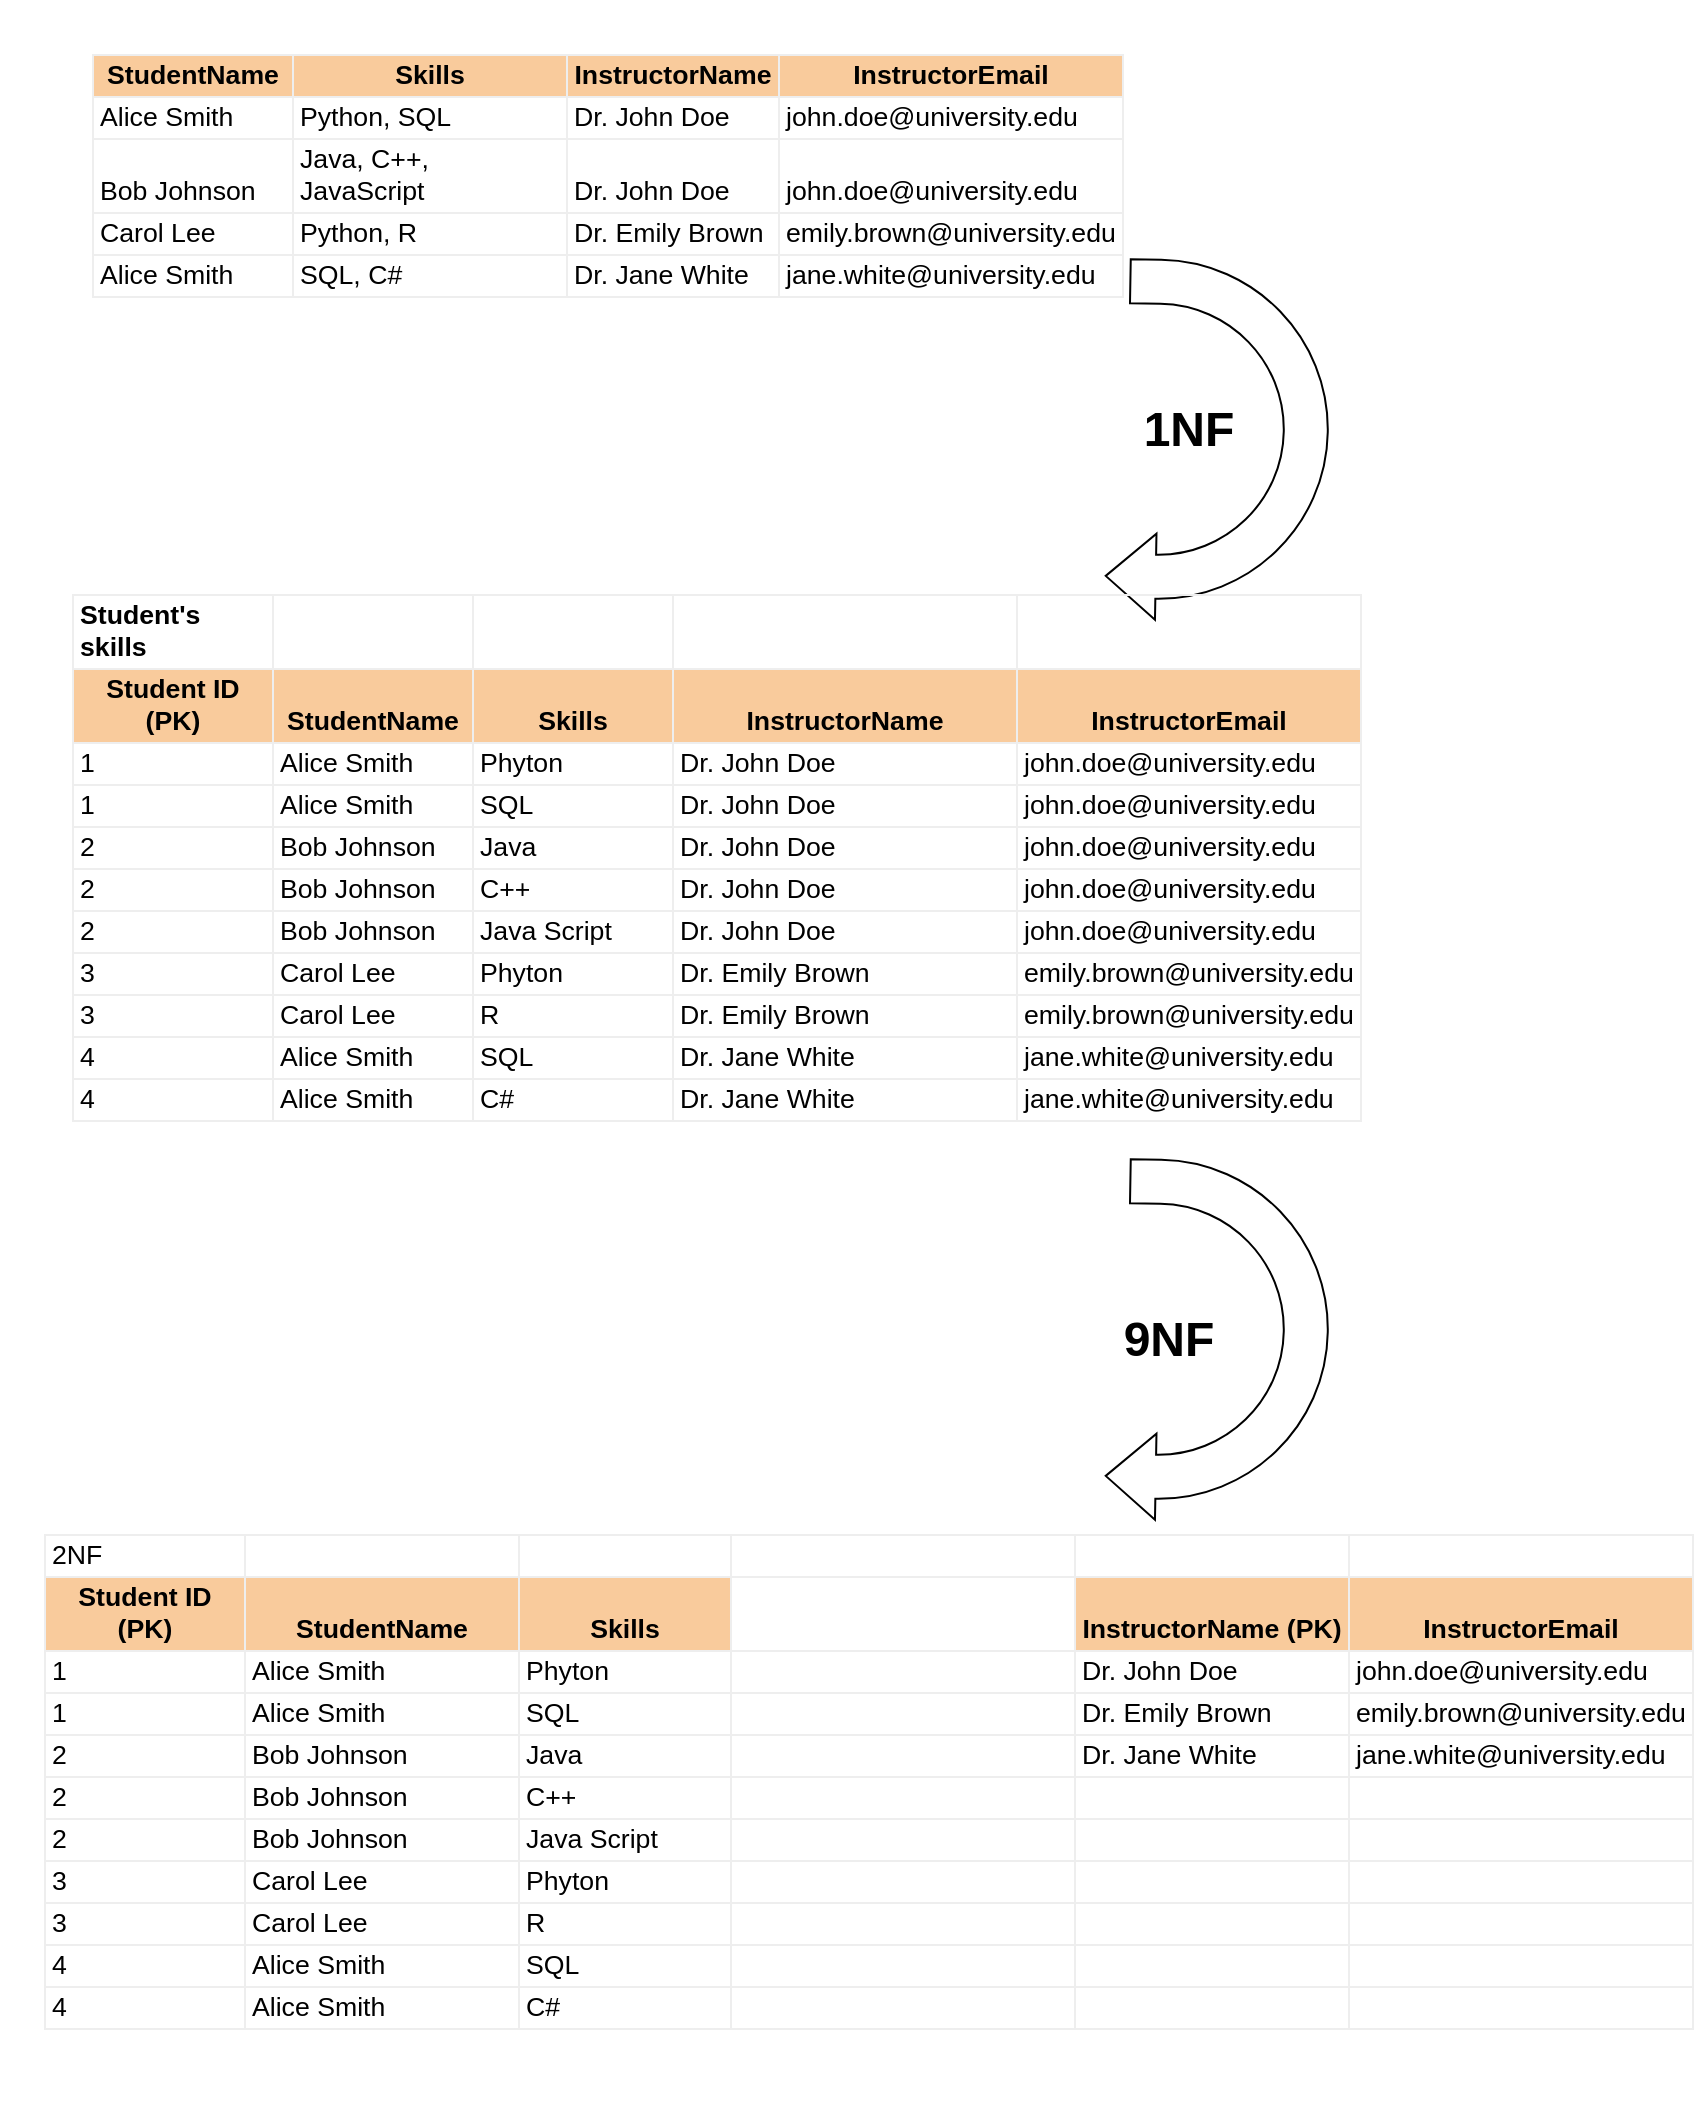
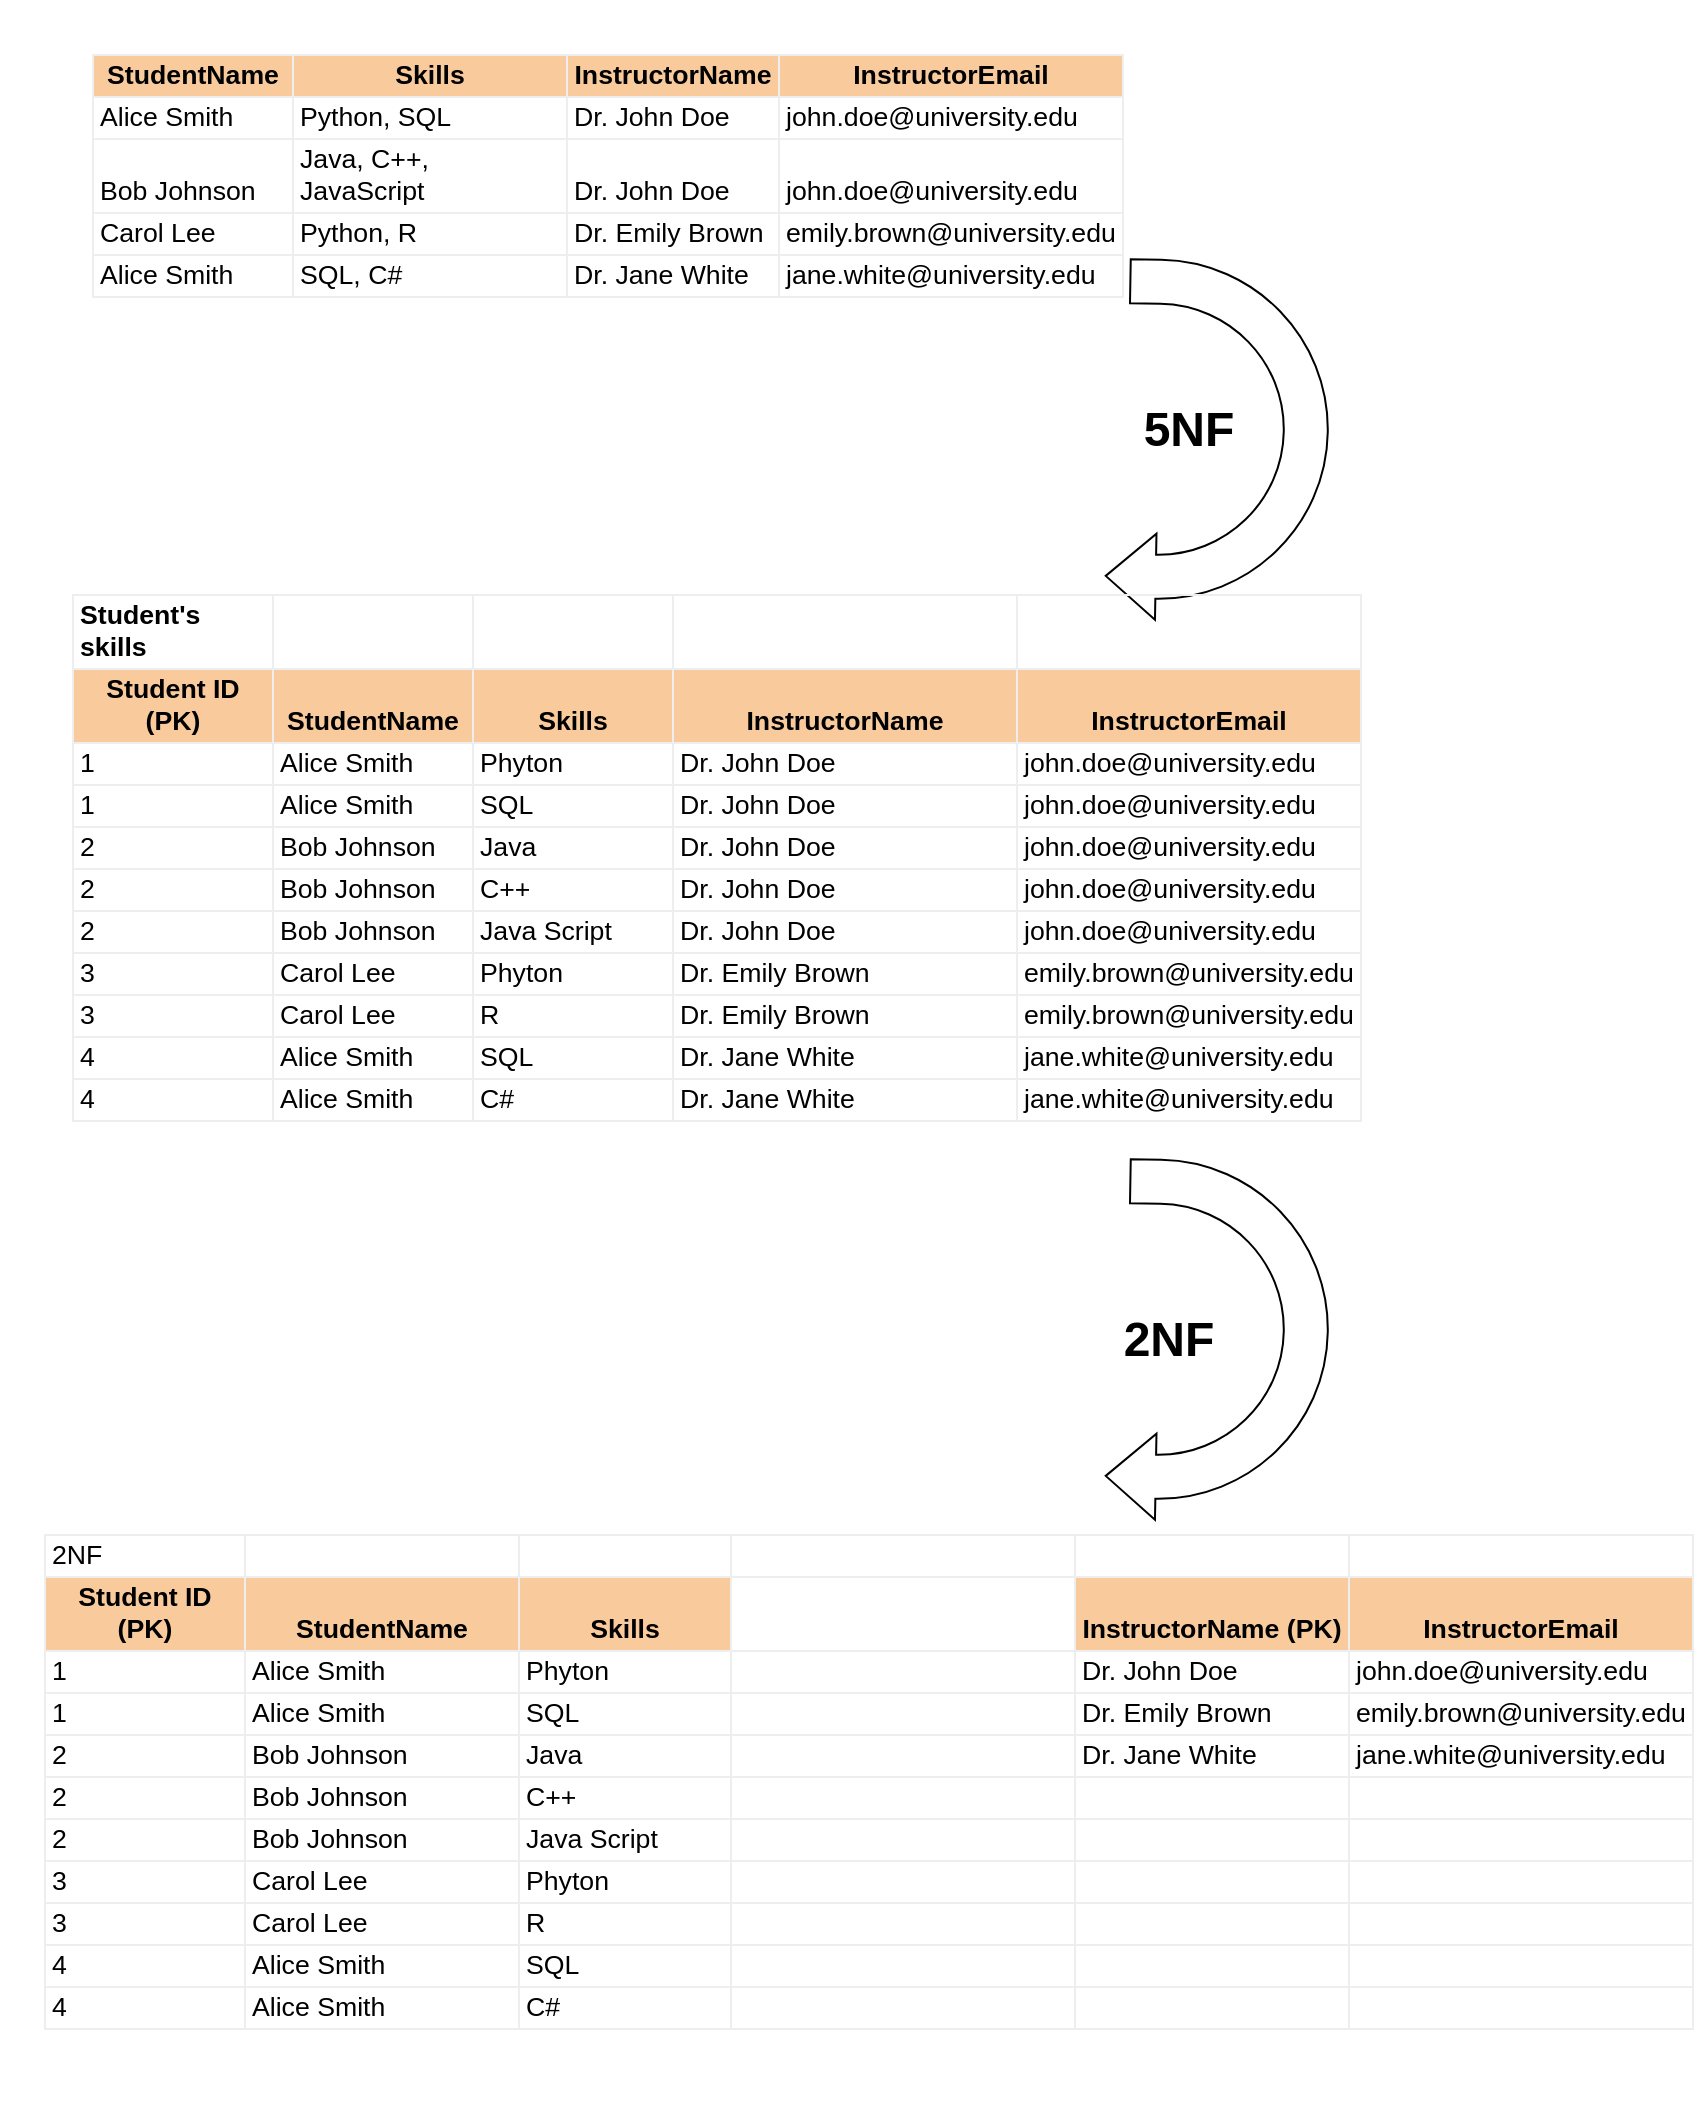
node "1NF": label "1NF" -> "5NF"
node "9NF": label "9NF" -> "2NF"
